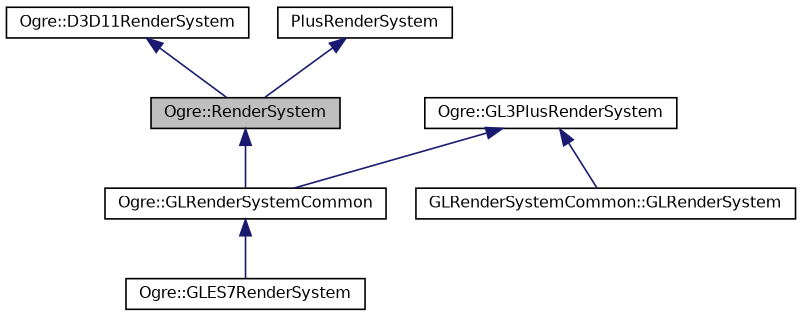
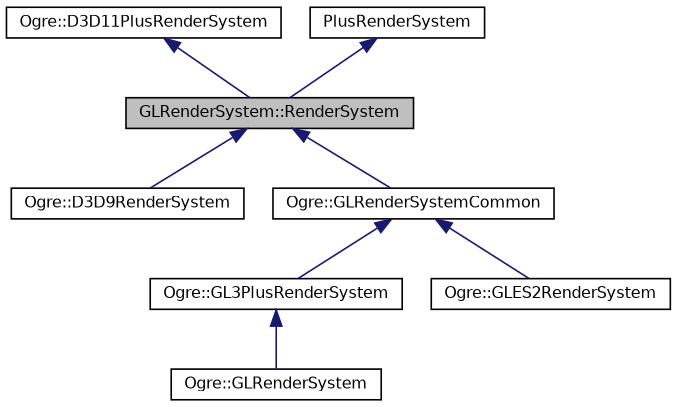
node "Ogre::D3D11RenderSystem": label "Ogre::D3D11RenderSystem" -> "Ogre::D3D11PlusRenderSystem"
node "Ogre::RenderSystem": label "Ogre::RenderSystem" -> "GLRenderSystem::RenderSystem"
edge "Ogre::GLRenderSystemCommon" -> "Ogre::GL3PlusRenderSystem": reversed
node "Ogre::D3D9RenderSystem": added
node "GLRenderSystemCommon::GLRenderSystem": label "GLRenderSystemCommon::GLRenderSystem" -> "Ogre::GLRenderSystem"
node "Ogre::GLES7RenderSystem": label "Ogre::GLES7RenderSystem" -> "Ogre::GLES2RenderSystem"
